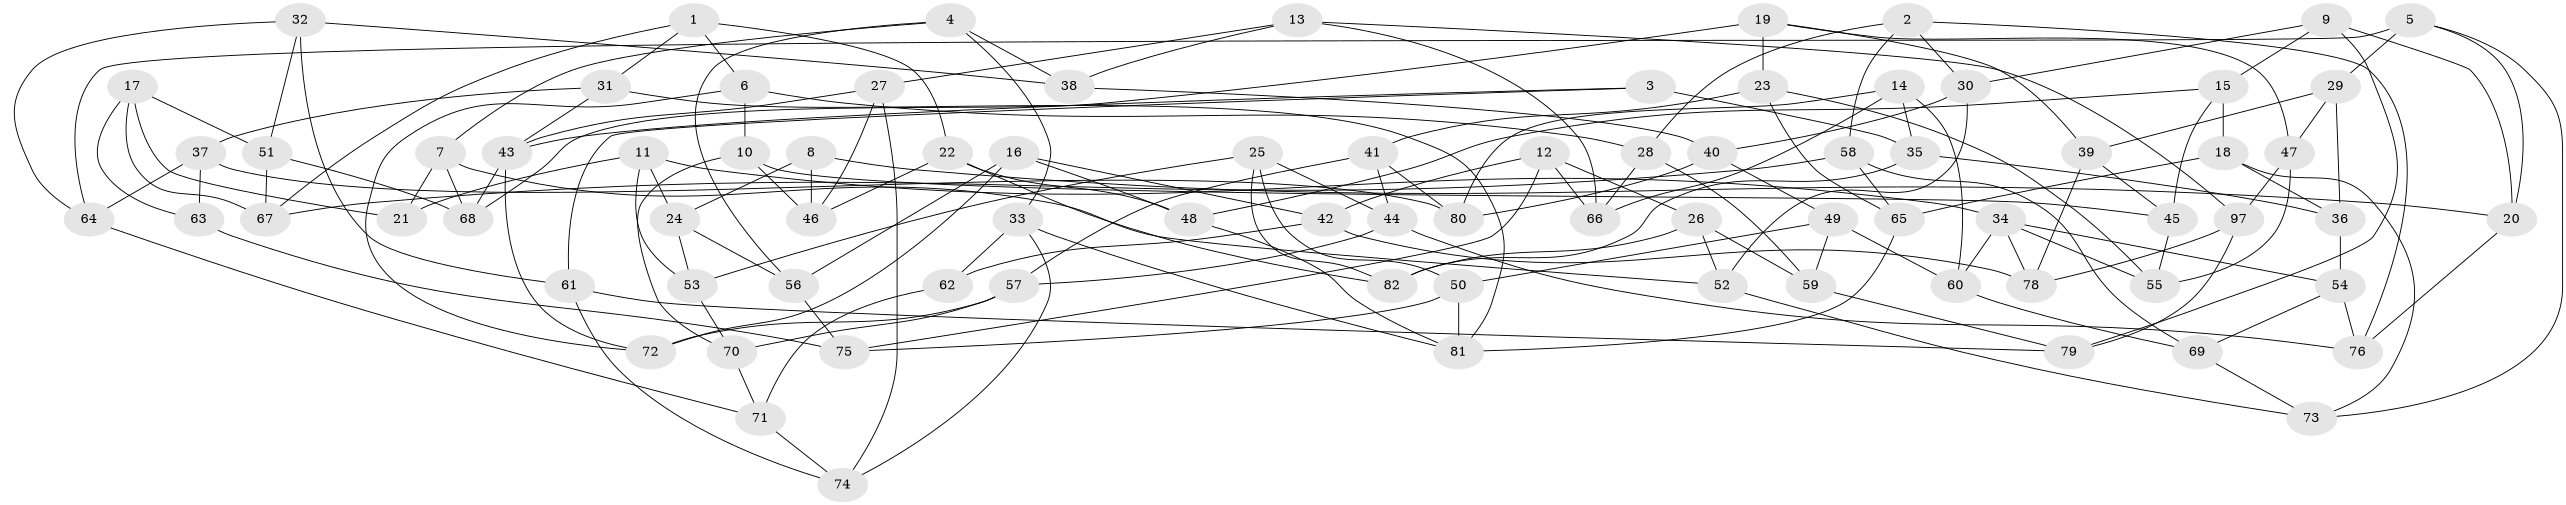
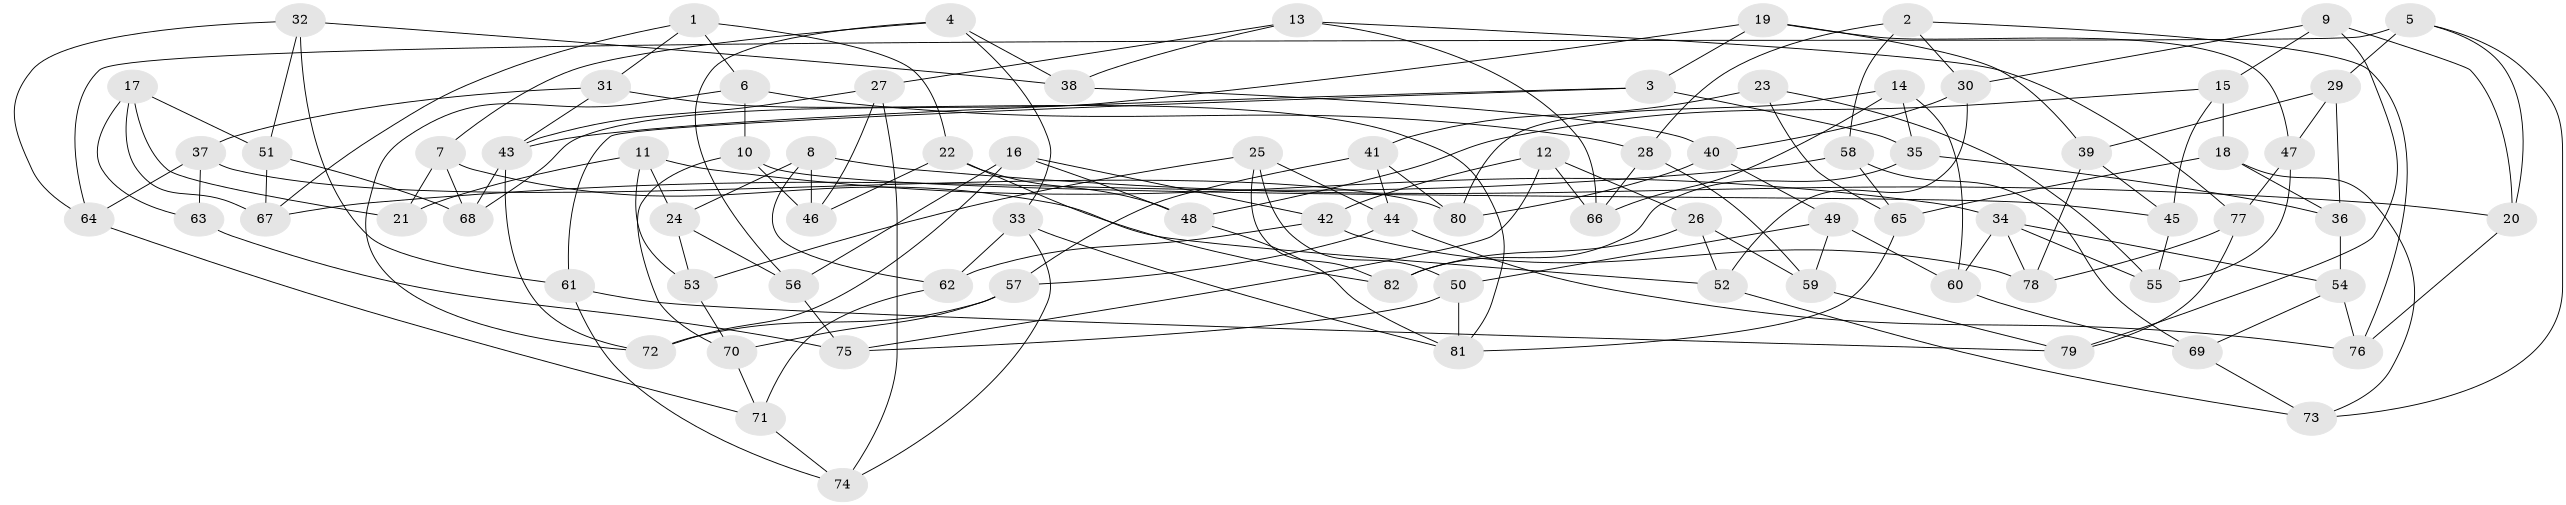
edge "19" -- "23": now "19" -- "3"
node "97": label "97" -> "77"
edge "8" -- "62": added
